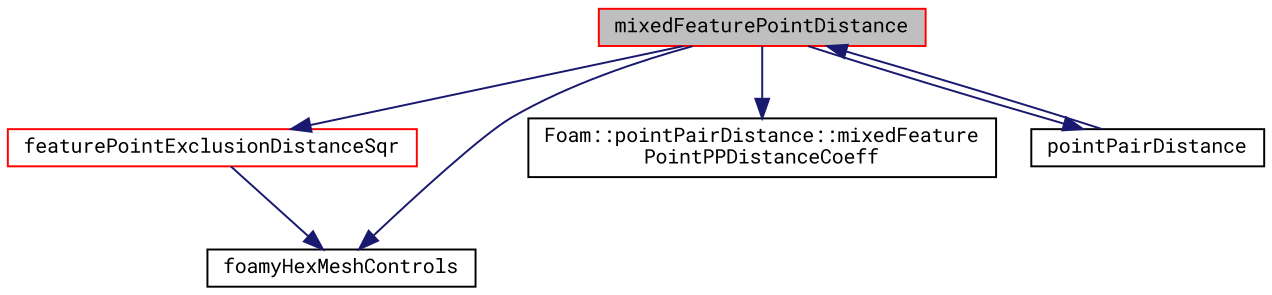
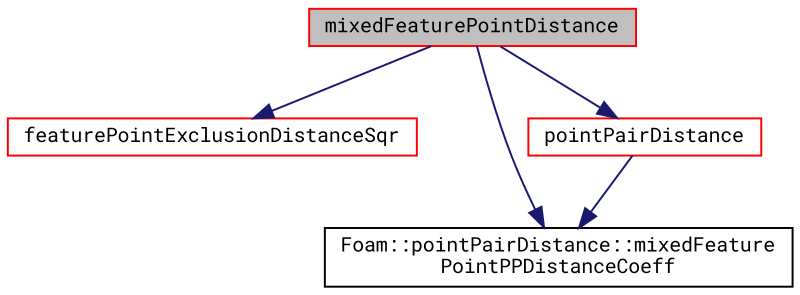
edge "pointPairDistance" -> "mixedFeaturePointDistance": now "pointPairDistance" -> "Foam::pointPairDistance::mixedFeature PointPPDistanceCoeff"
node "pointPairDistance": color black -> red
node "foamyHexMeshControls": removed
